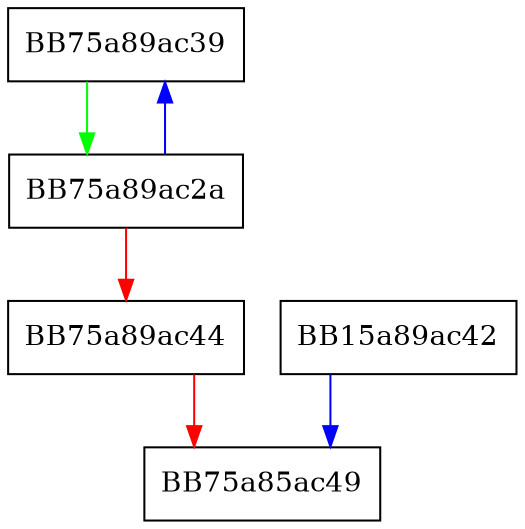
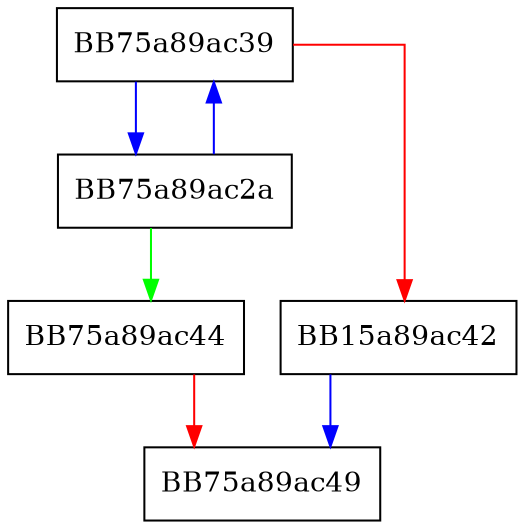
edge "BB75a89ac39" -> "BB15a89ac42": added
edge "BB75a89ac39" -> "BB75a89ac2a": color green -> blue
edge "BB75a89ac2a" -> "BB75a89ac44": color red -> green
node "BB75a85ac49": label "BB75a85ac49" -> "BB75a89ac49"
